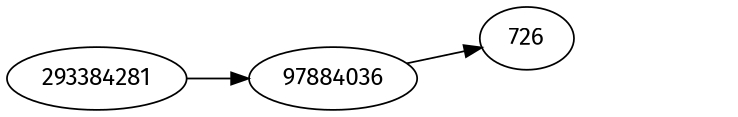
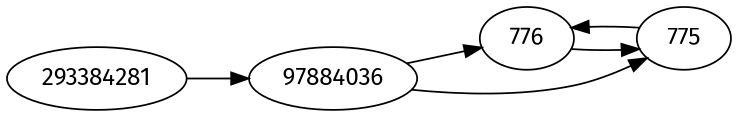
node "726": label "726" -> "776"
node "775": added
